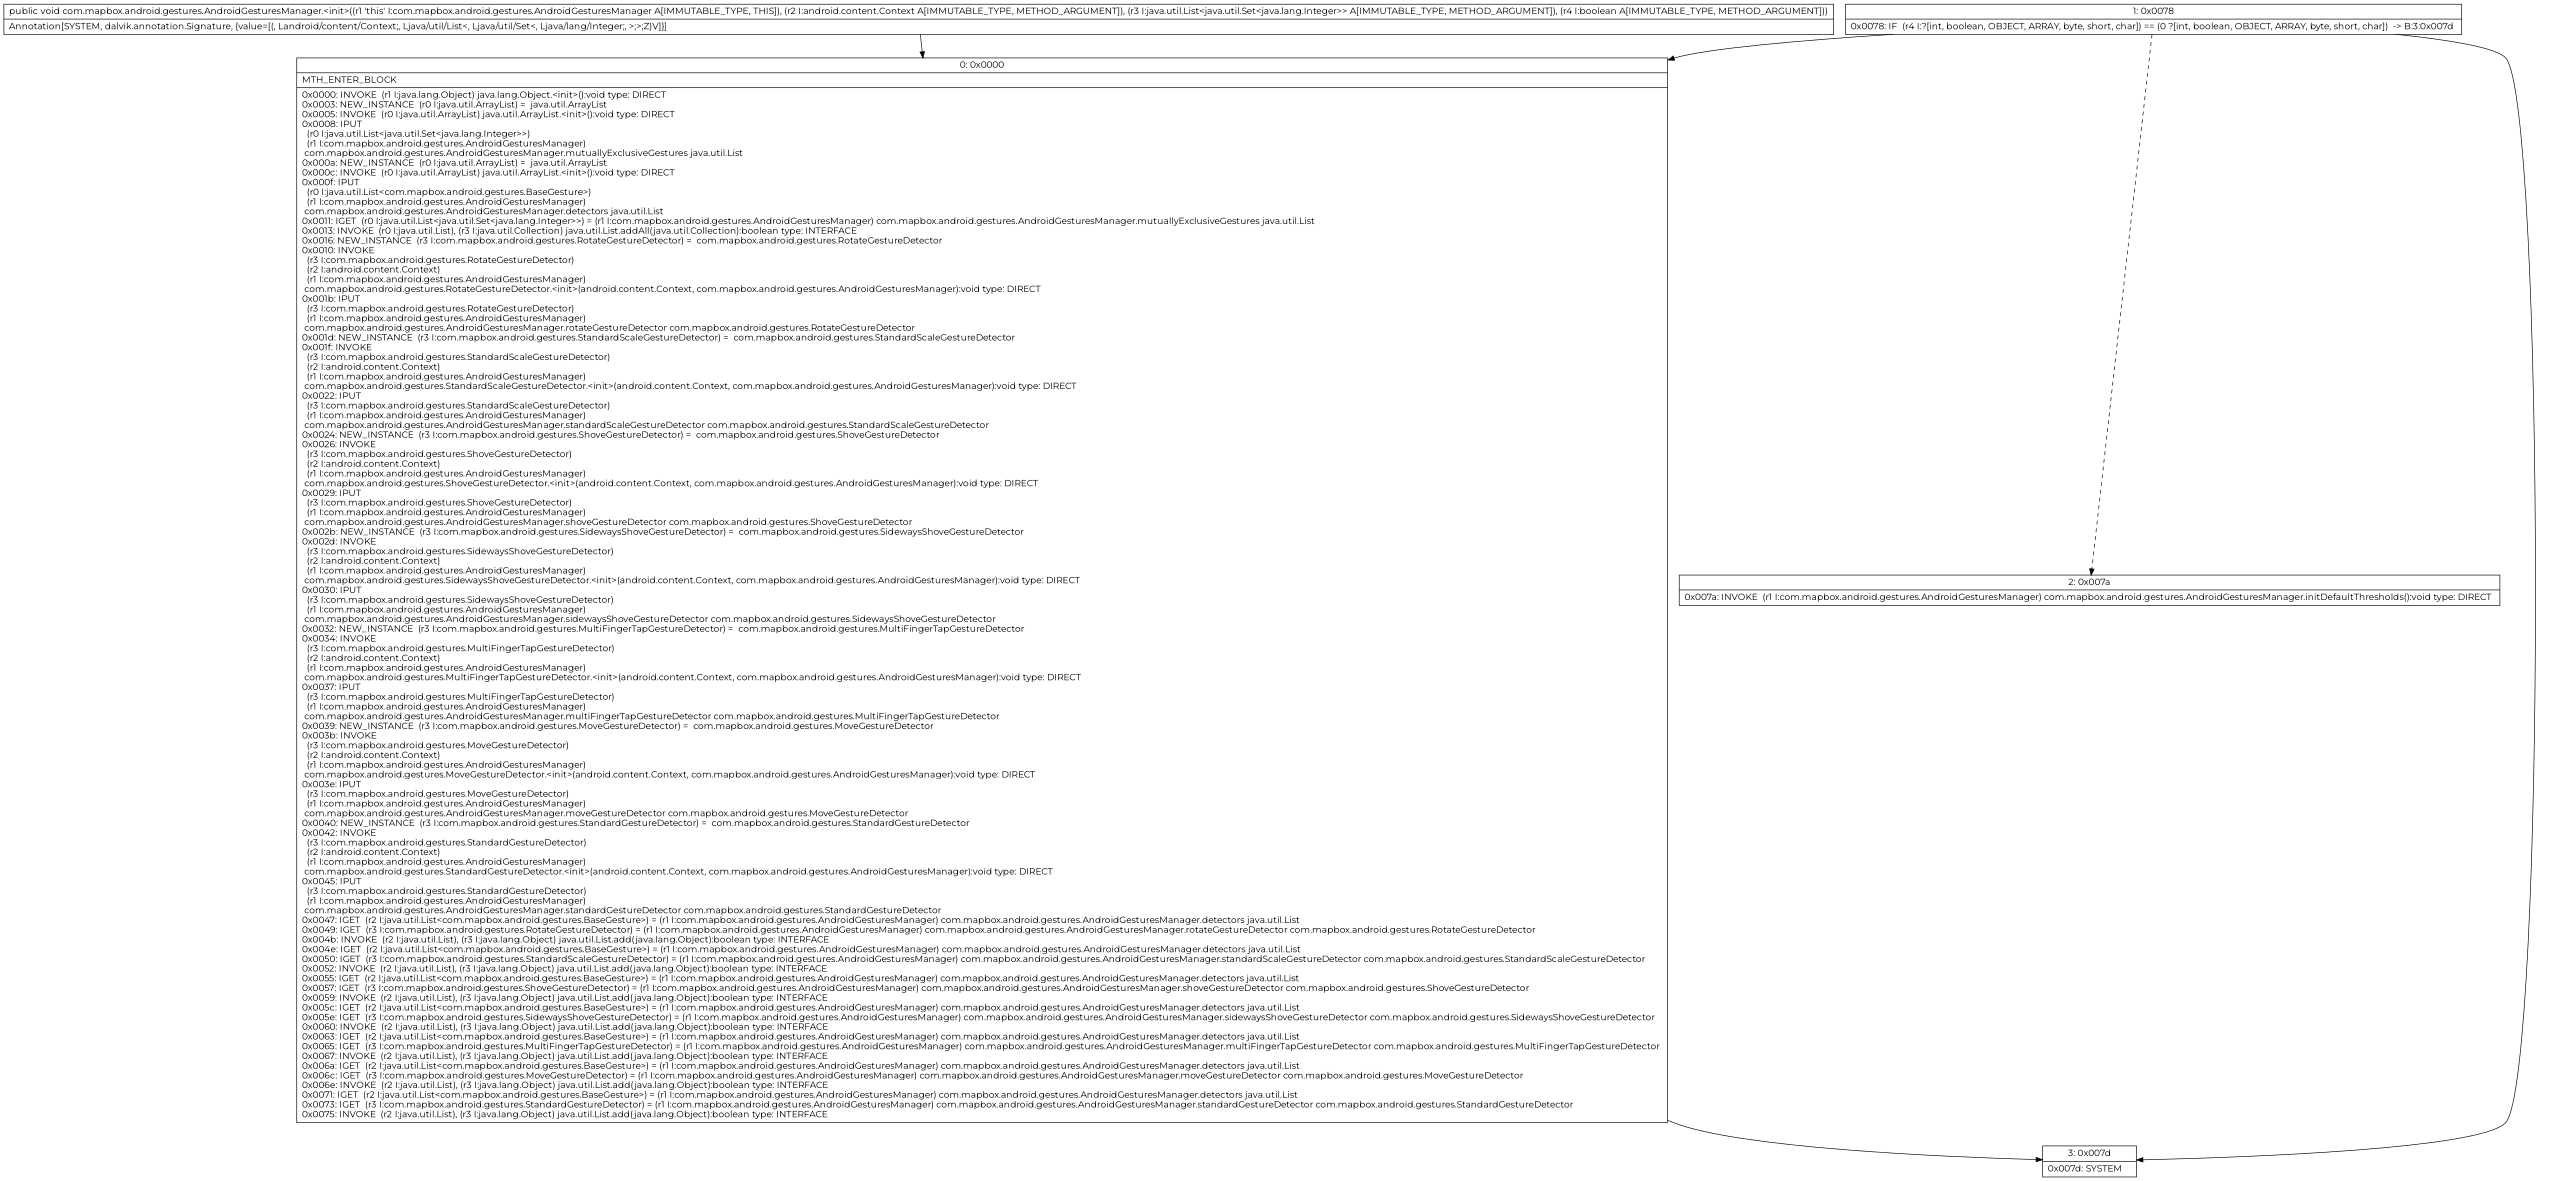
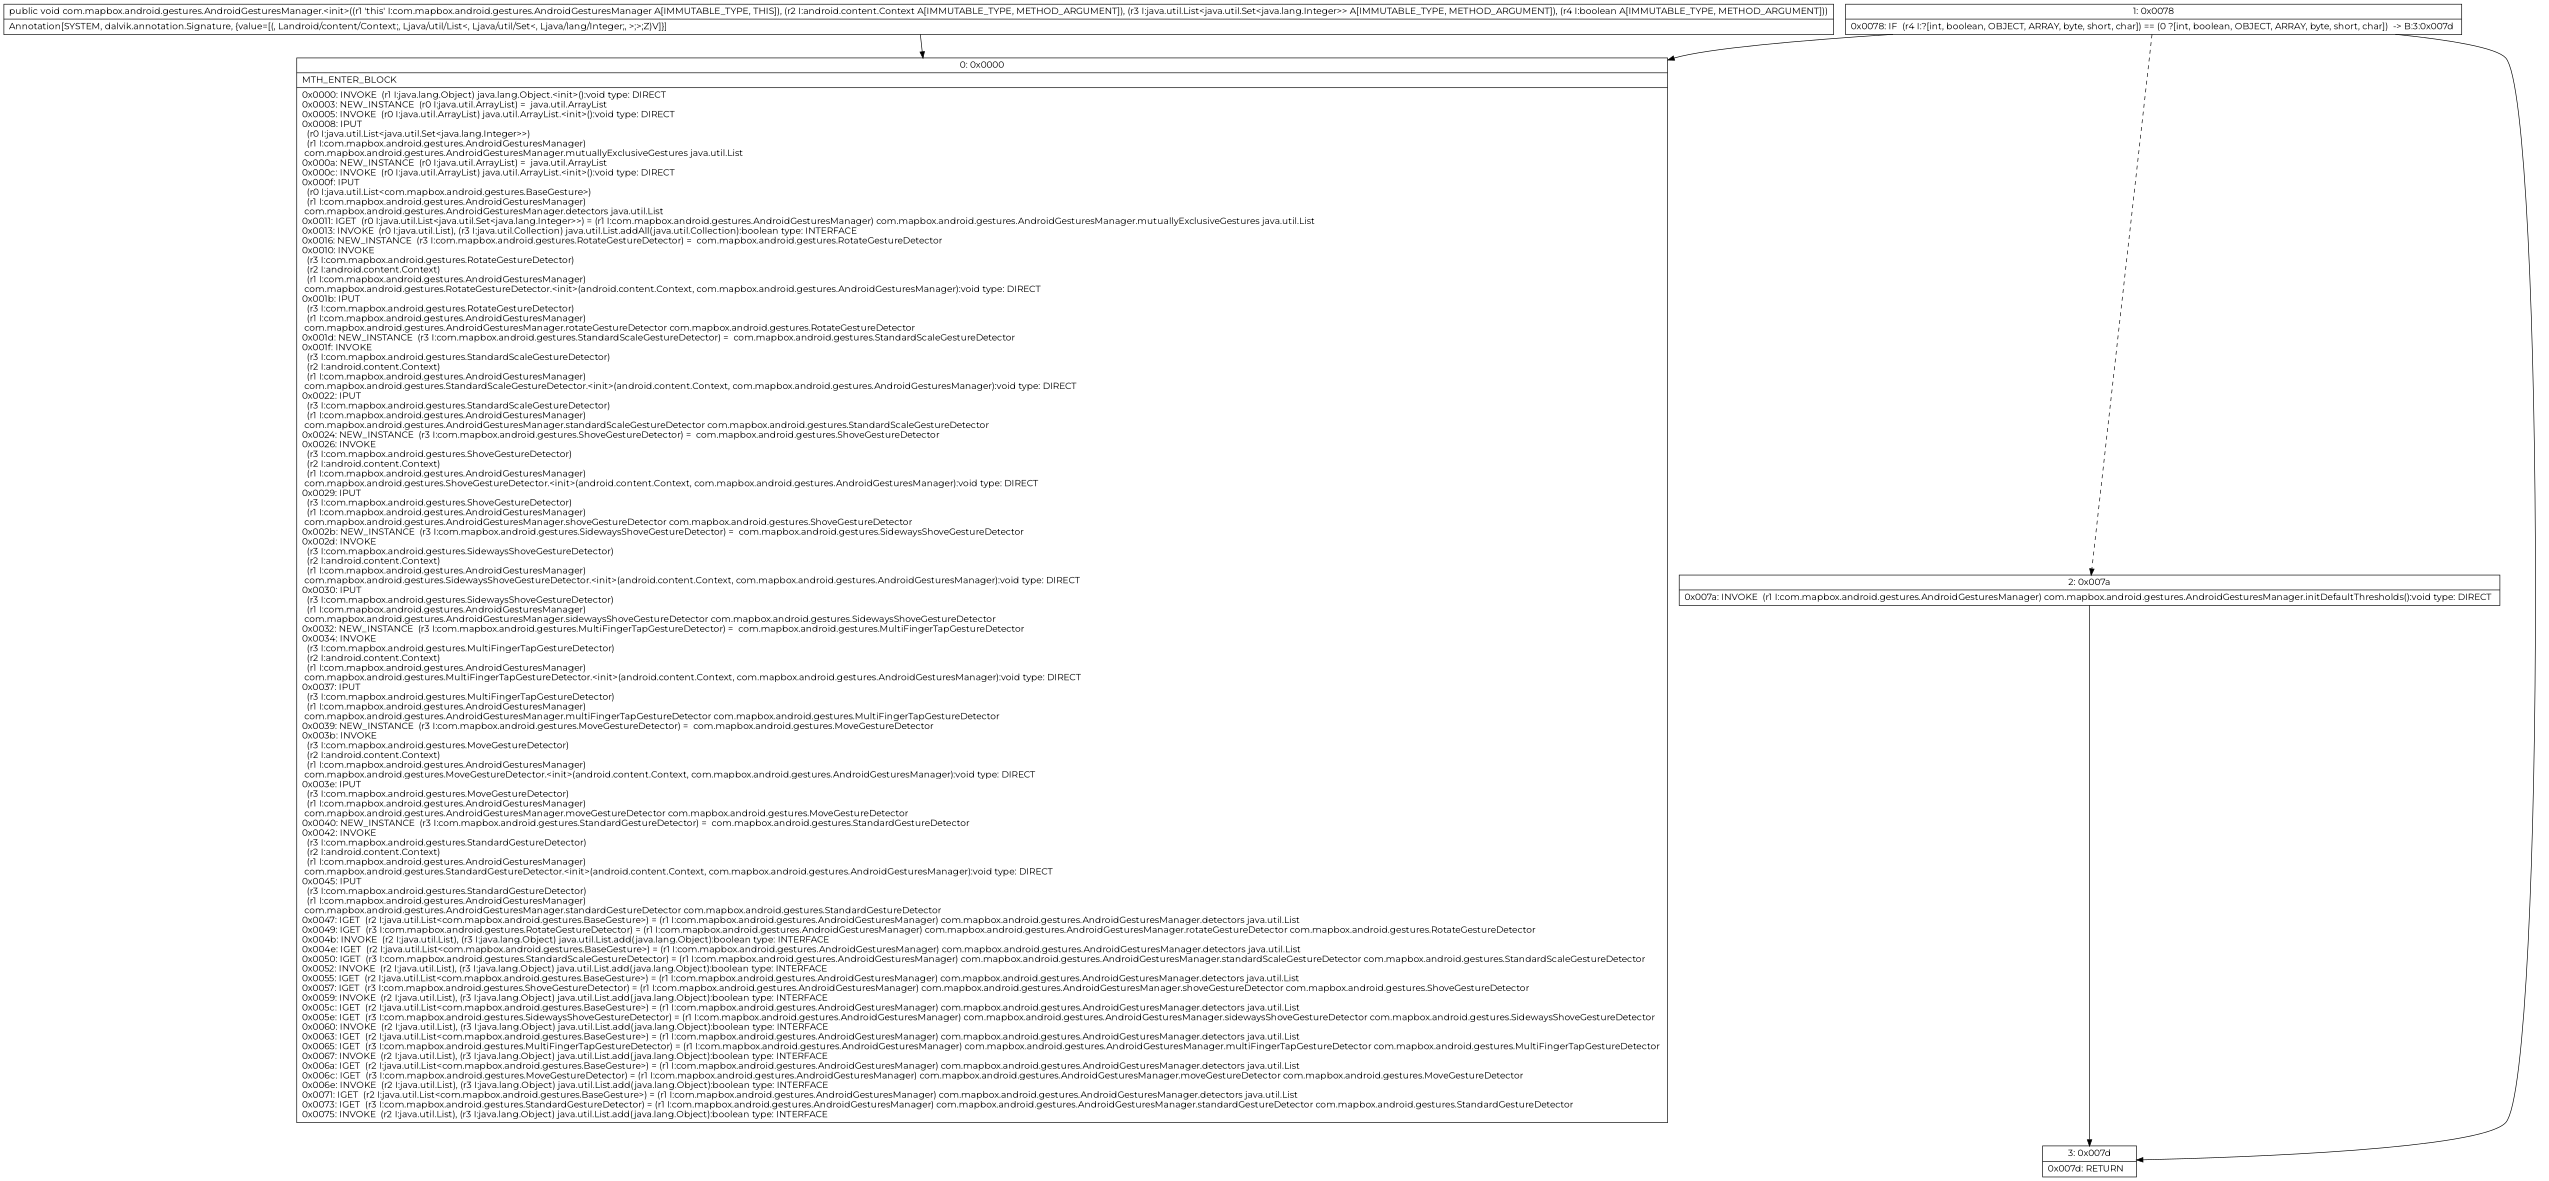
edge "0: 0x0000" -> "3: 0x007d": now "2: 0x007a" -> "3: 0x007d"
node "3: 0x007d": text "0x007d: SYSTEM" -> "0x007d: RETURN"
